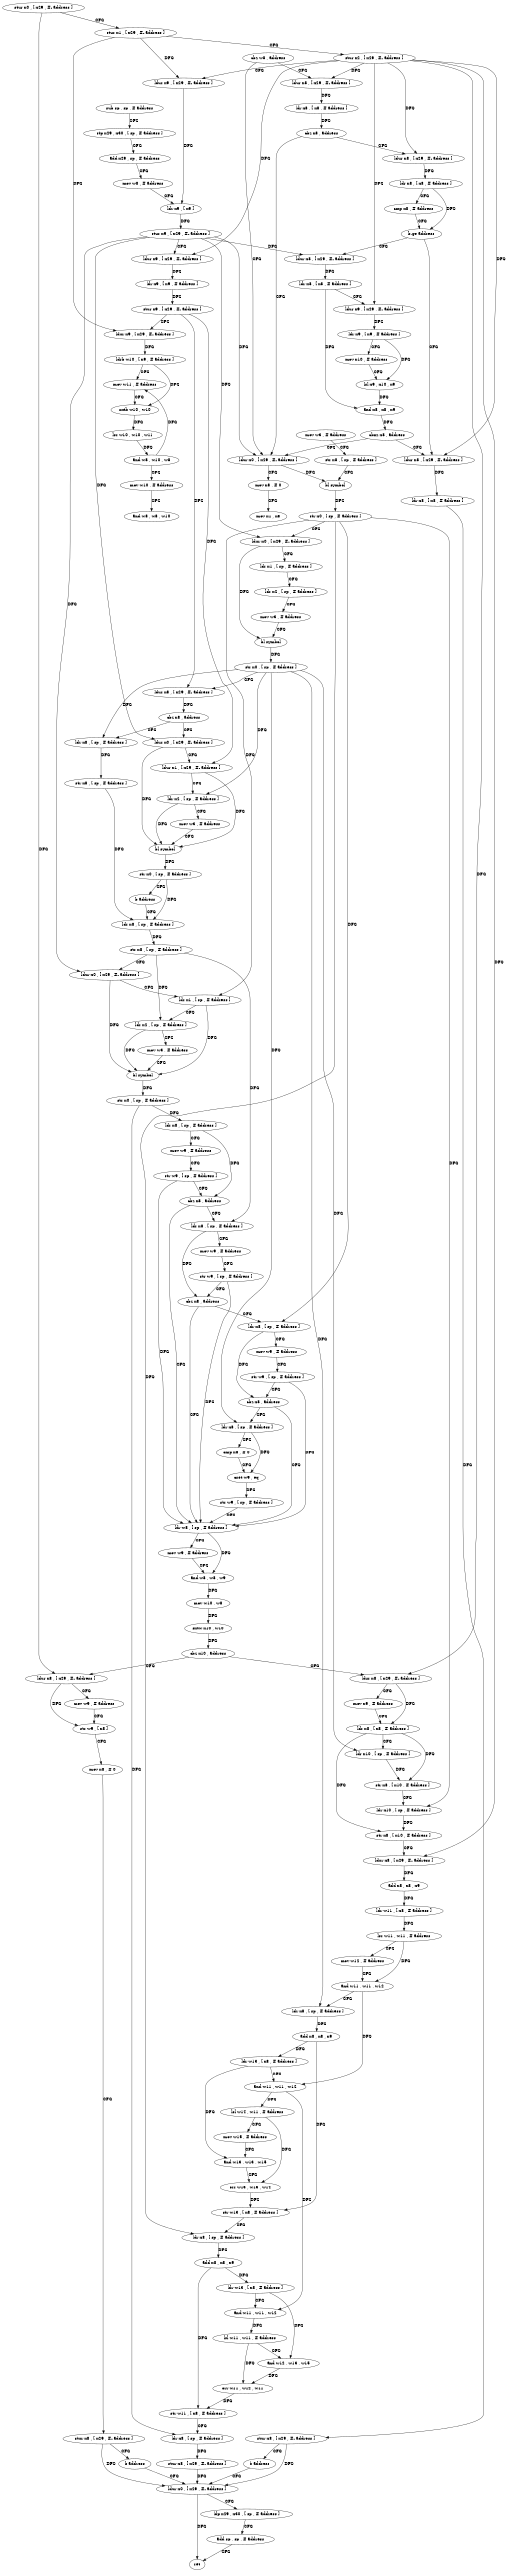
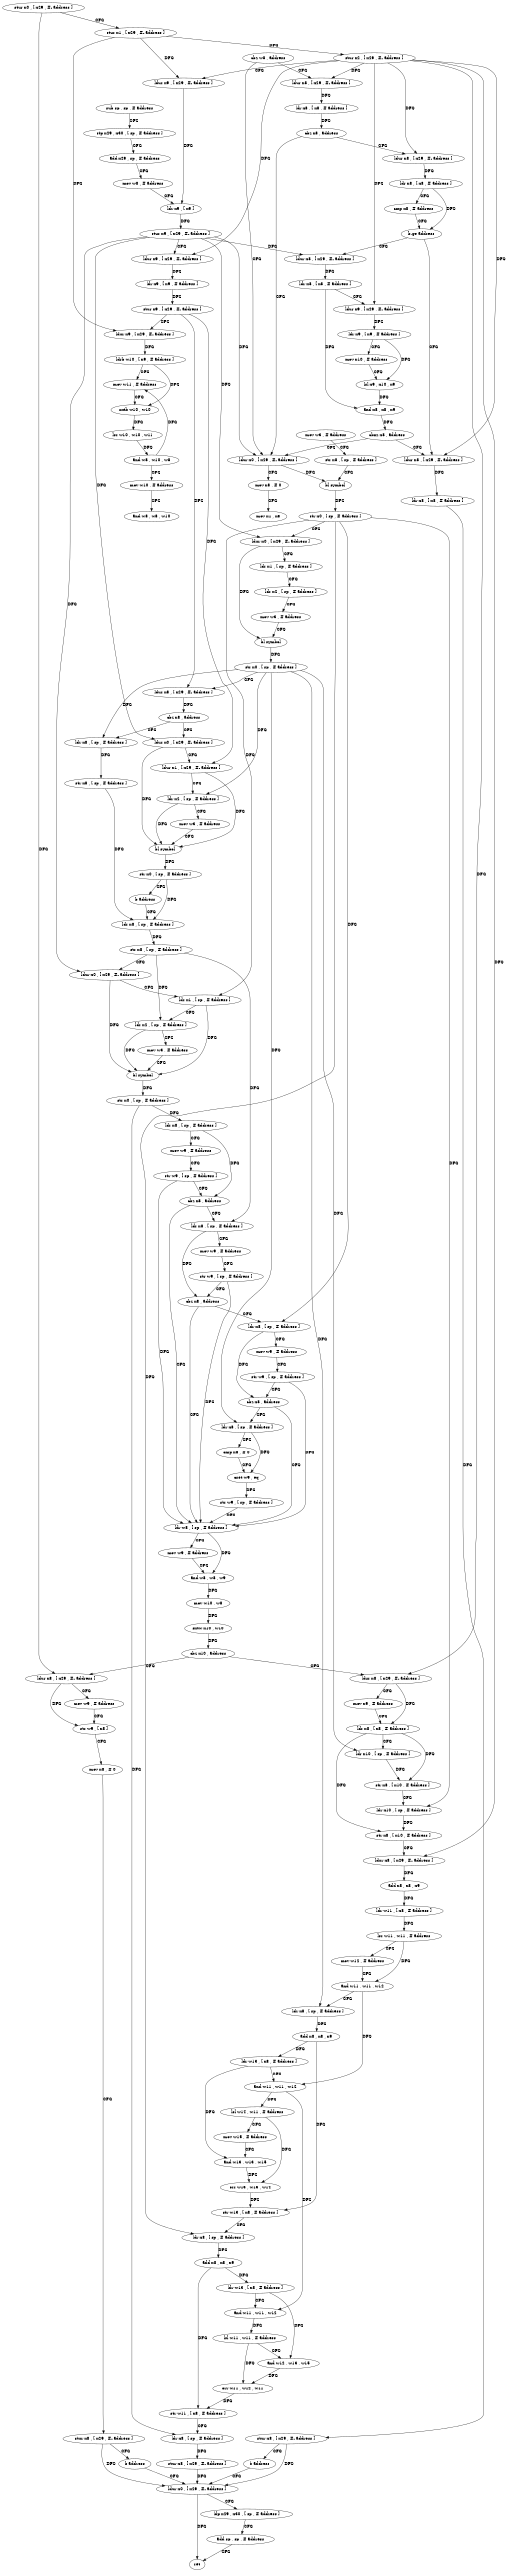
edge "stur x1 , [ x29 , #- address ]" -> "stur x2 , [ x29 , #- address ]": label "CFG" -> "DFG"
edge "and w13 , w13 , w15" -> "orr w13 , w13 , w14": label "CFG" -> "DFG"
